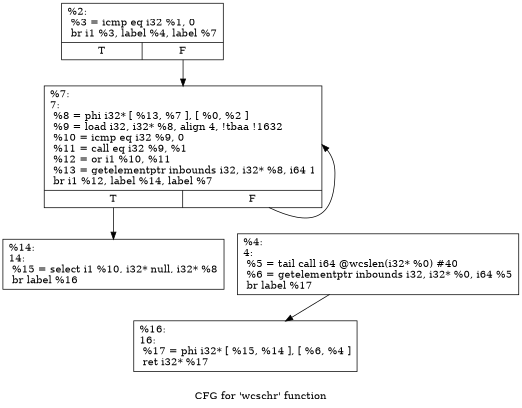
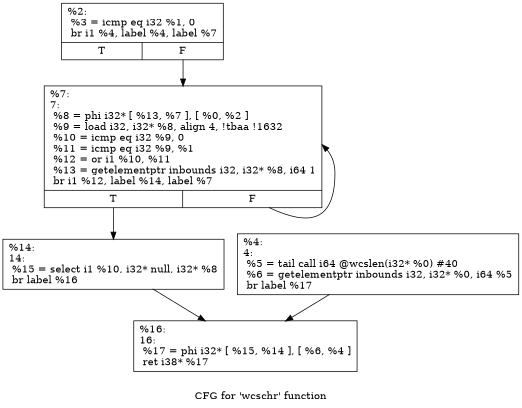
node "%2:": text "br i1 %3, label %4, label %7" -> "br i1 %4, label %4, label %7"
node "%7:": text "%11 = call eq i32 %9, %1" -> "%11 = icmp eq i32 %9, %1"
edge "%14:" -> "%16:": added
node "%16:": text "ret i32* %17" -> "ret i38* %17"
